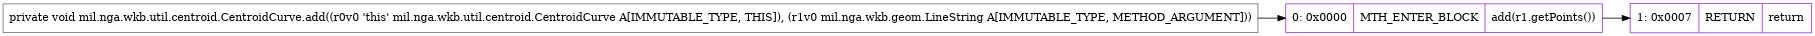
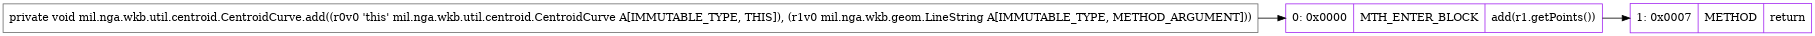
node "1: 0x0007": text "RETURN" -> "METHOD"
